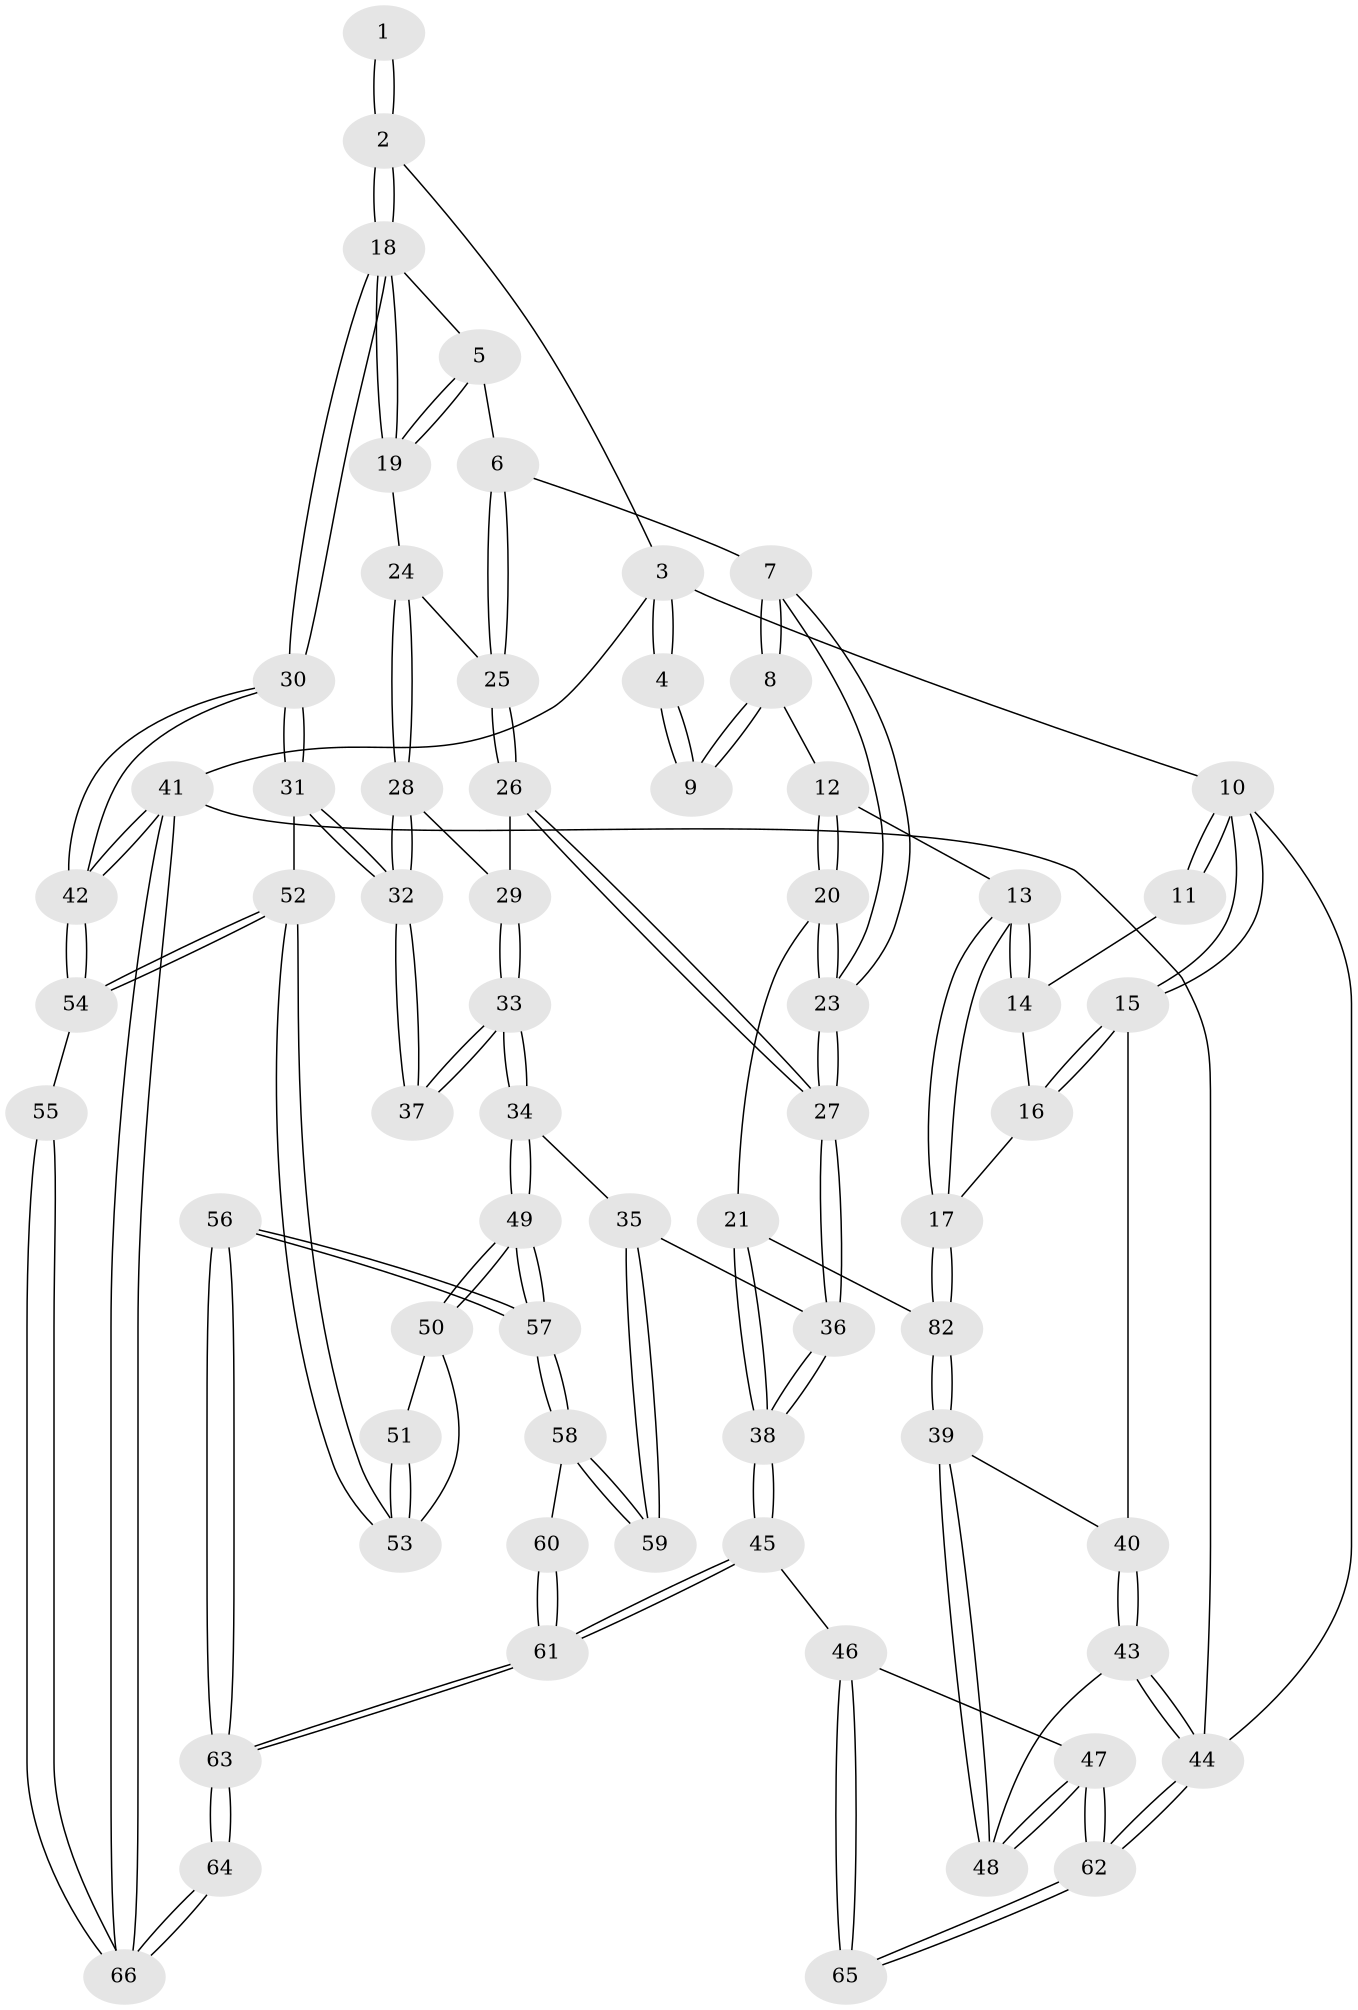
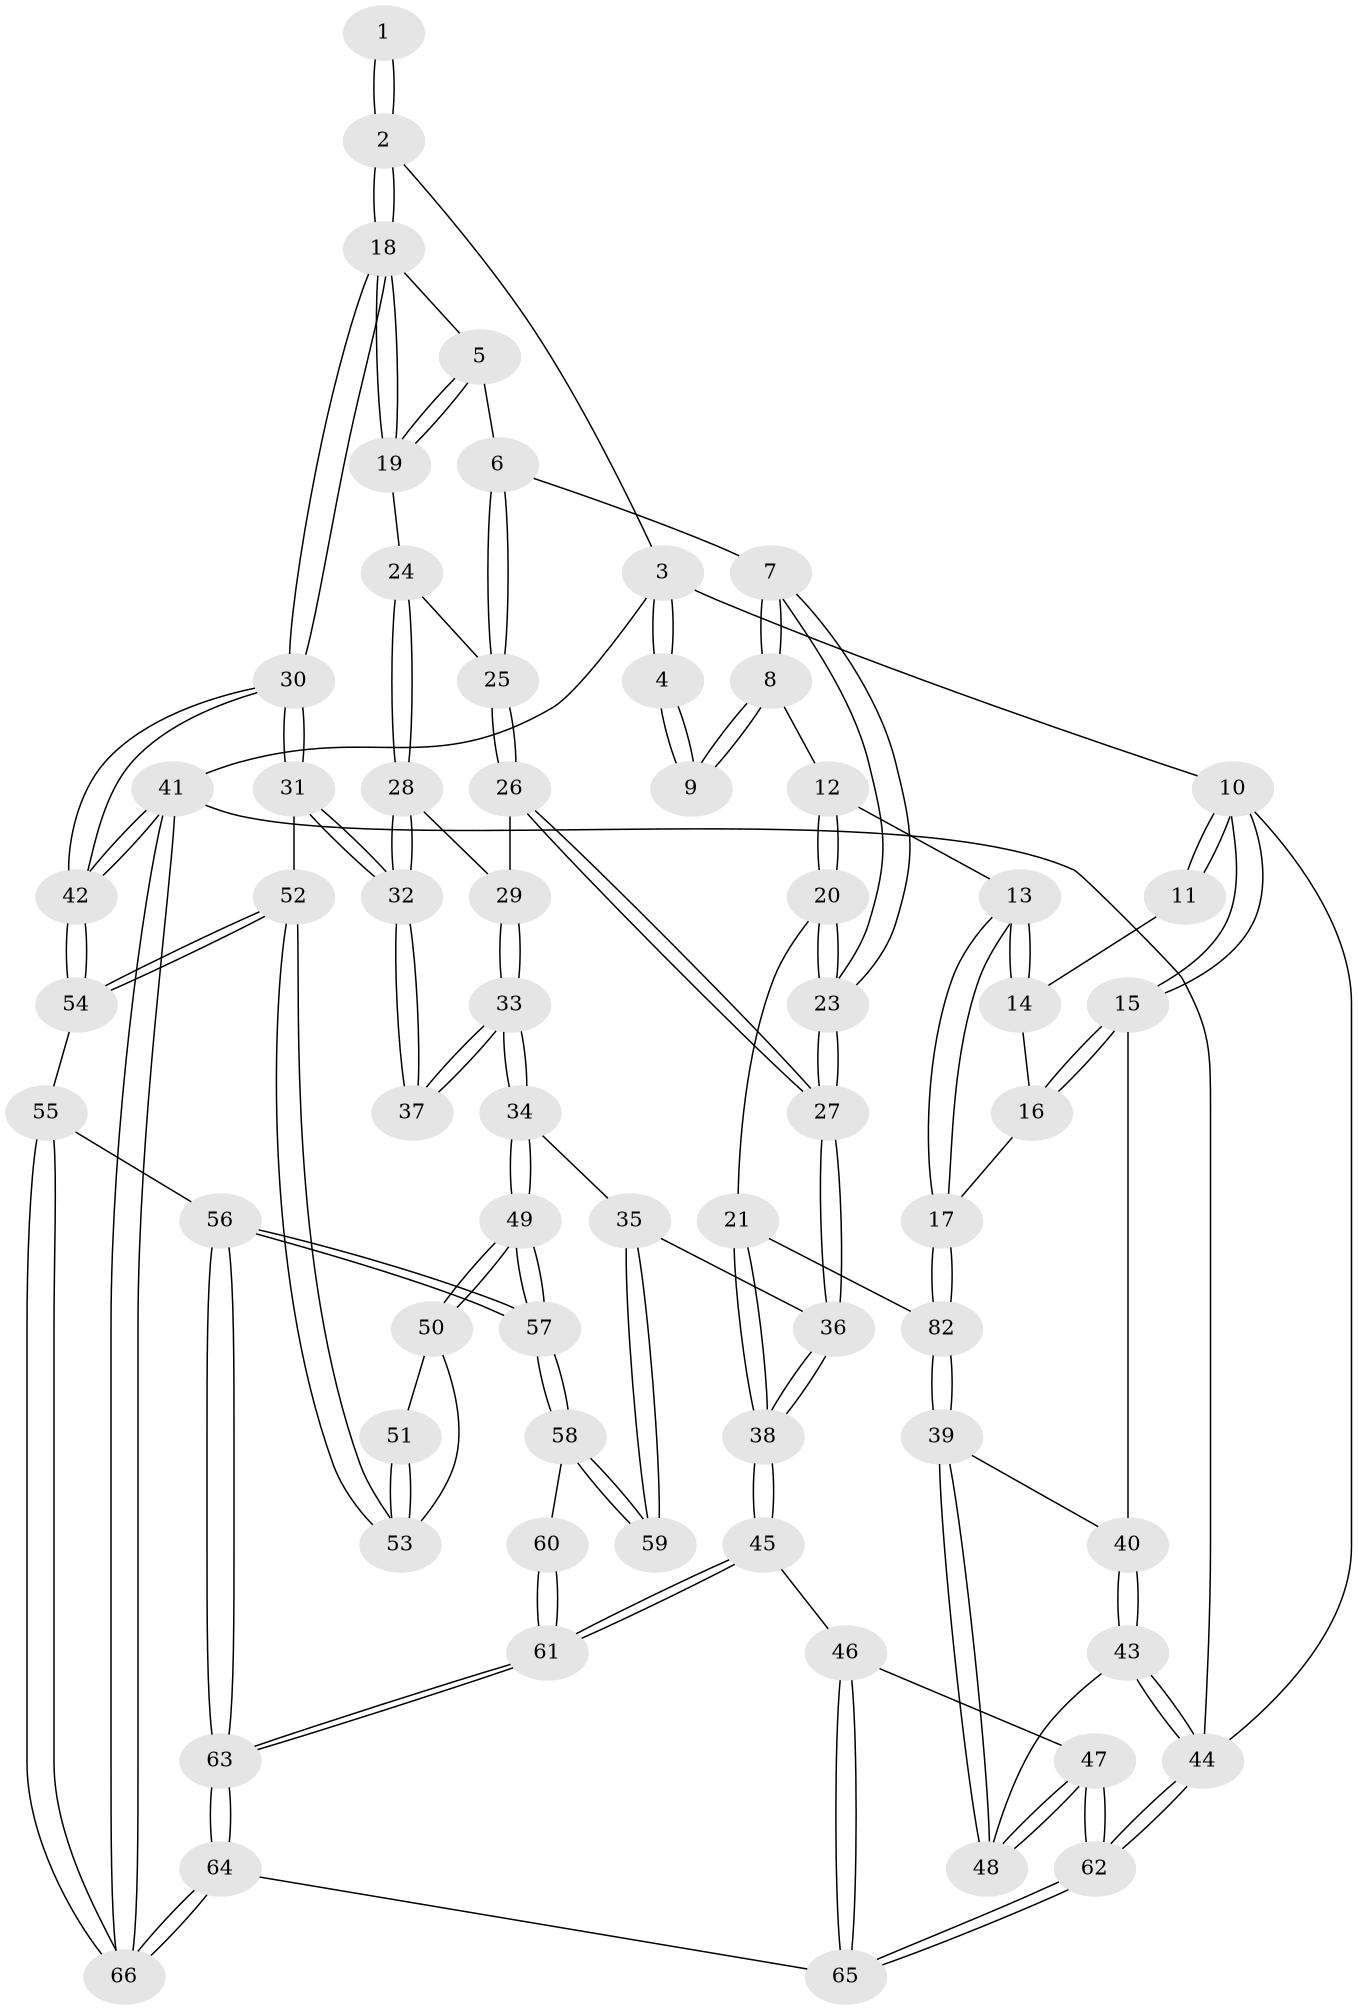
edge "55" -- "56": added
edge "64" -- "65": added
